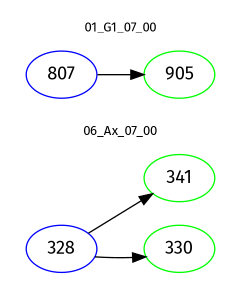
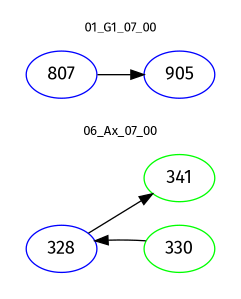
node "905": color green -> blue
edge "328" -> "330": reversed
